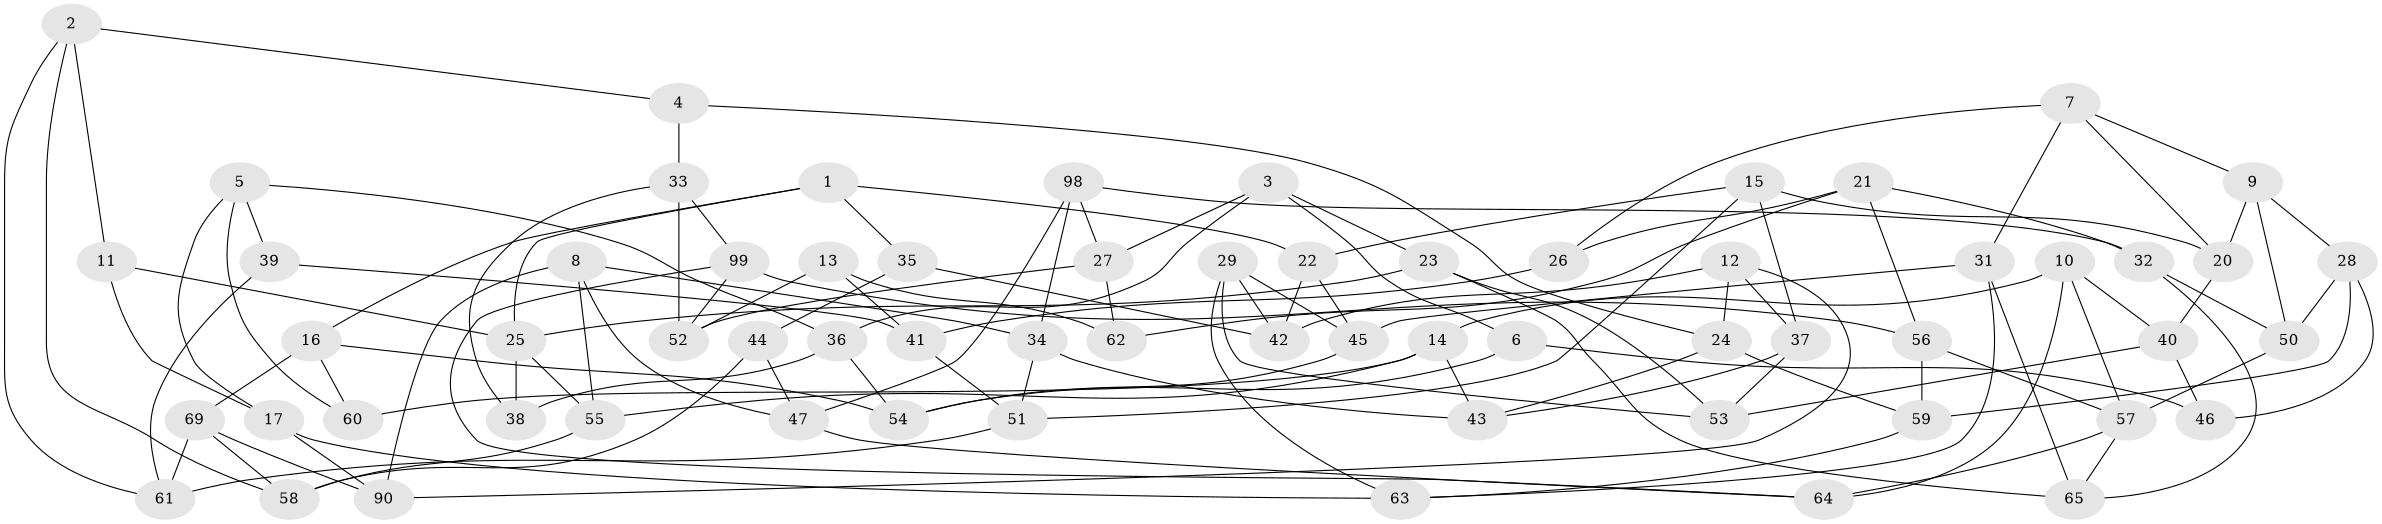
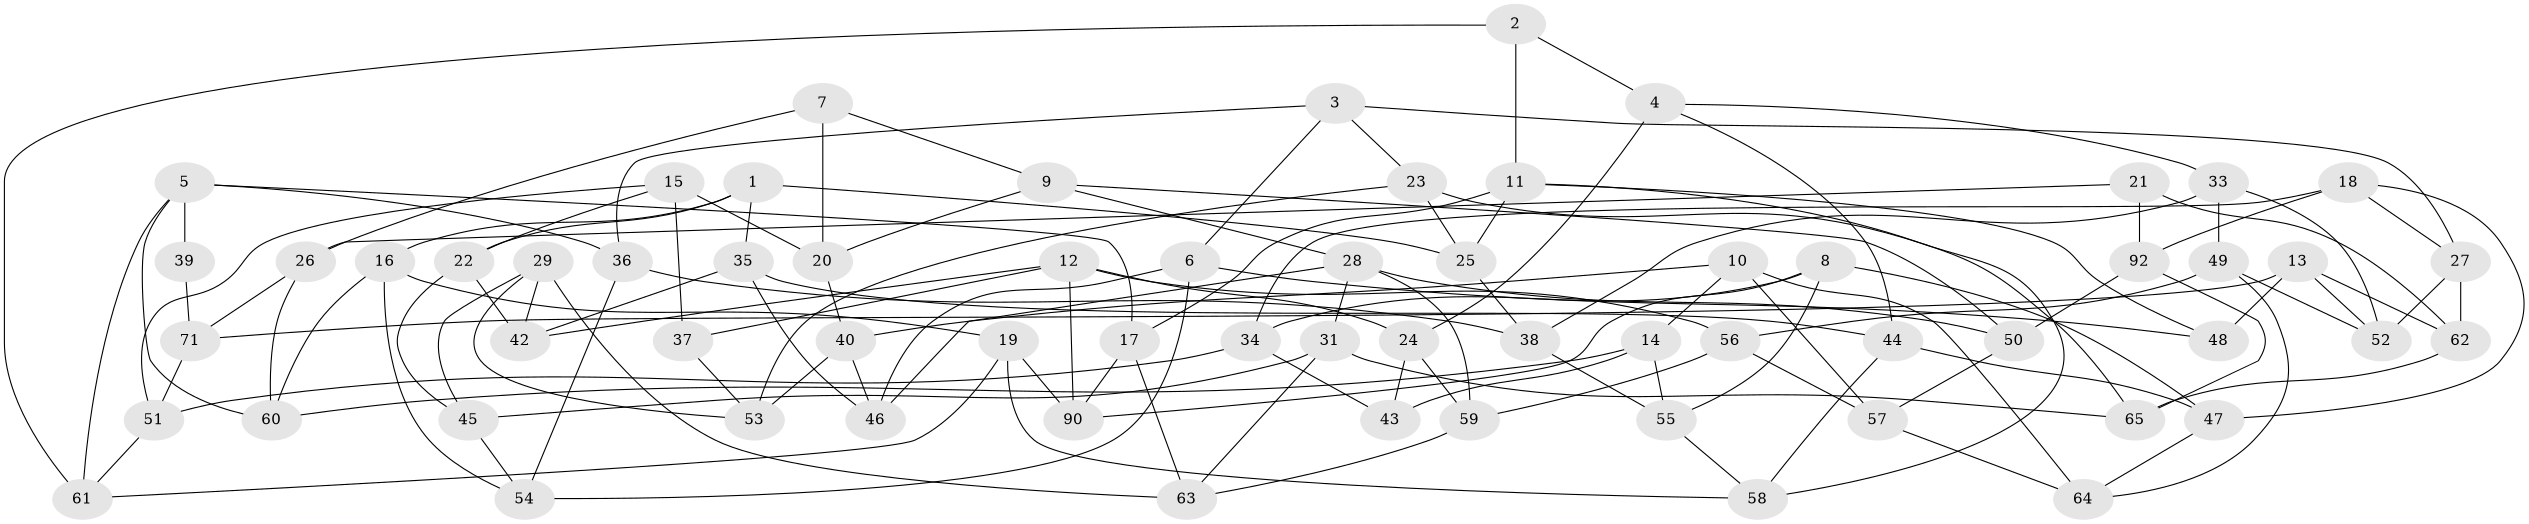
node "98": label "98" -> "18"
edge "7" -- "31": now "28" -- "31"
edge "4" -- "44": added
node "99": label "99" -> "49"
edge "21" -- "56": now "12" -- "56"
node "32": label "32" -> "92"
edge "2" -- "58": now "11" -- "58"
node "41": label "41" -> "71"
node "48": added
edge "26" -- "60": added
edge "35" -- "46": added
edge "39" -- "61": now "5" -- "61"
edge "25" -- "55": now "38" -- "55"
edge "37" -- "43": removed
node "69": label "69" -> "19"
edge "57" -- "65": now "62" -- "65"
